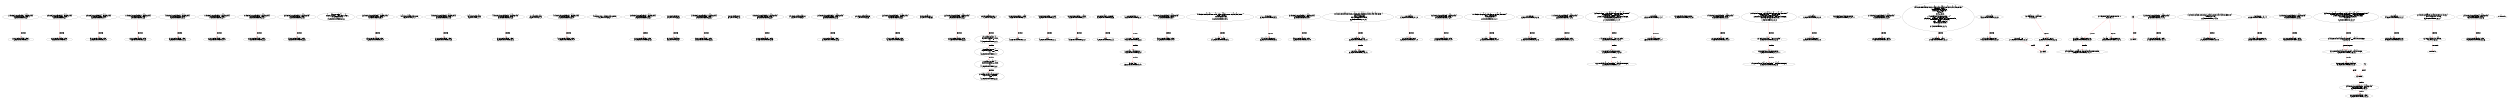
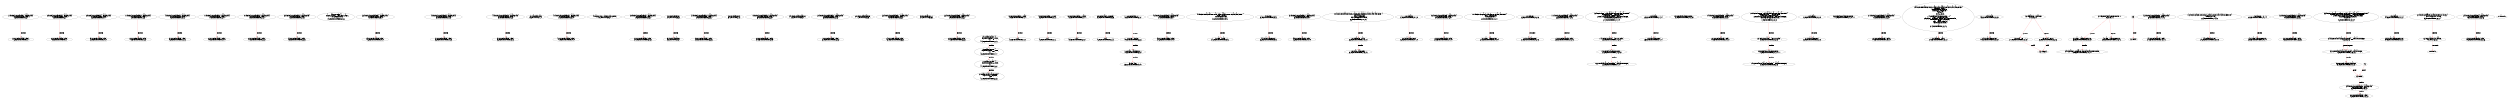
node "40_ address payable public owner; 226-new_variable-41-41": removed
node "43_ address public oracle; 246-new_variable-44-44": removed
node "68_ uint constant DOWN = 0; 414-new_variable-69-69": removed
edge "132_ if_finalPrice > initialPrice 812-if-133-137" -> "133_ result = UP; 817-expression_statement-134-134": added, label "pos_next"
edge "94_ byOwner 534-expression_statement-95-95" -> "94_ inState(State.SETUP) 536-expression_statement-95-95": label "neg_next" -> "next_line"
edge "107_ byOwner 615-expression_statement-108-108" -> "107_ inState(State.OPEN) 617-expression_statement-108-108": label "next_line" -> "return_exit"
edge "113_ byPlayer 651-expression_statement-114-114" -> "113_ inState(State.OPEN) 653-expression_statement-114-114": label "next_return" -> "next_line"
edge "121_ byPlayer 721-expression_statement-122-122" -> "121_ inState(State.OPEN) 723-expression_statement-122-122": label "next_line" -> "return_line"
node "87_ owner = msg.sender; 491-expression_statement-88-88": label "87_ owner = msg.sender; 491-expression_statement-88-88" -> "87_ owner = msg.bet; 491-expression_statement-88-88"
node "132_ end_if": label "132_ end_if" -> "132_ betUp_if"
